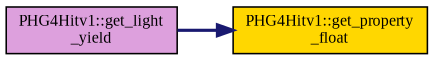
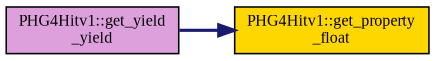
node "PHG4Hitv1::get_light _yield": label "PHG4Hitv1::get_light _yield" -> "PHG4Hitv1::get_yield _yield"
